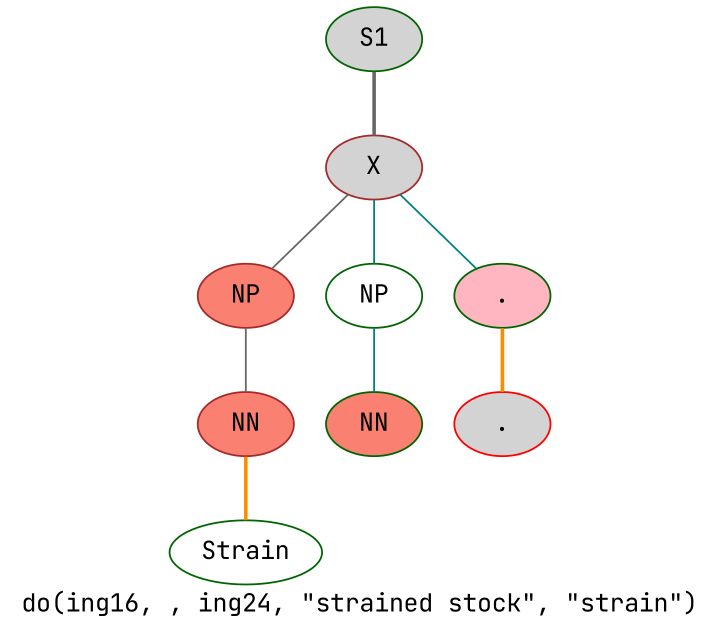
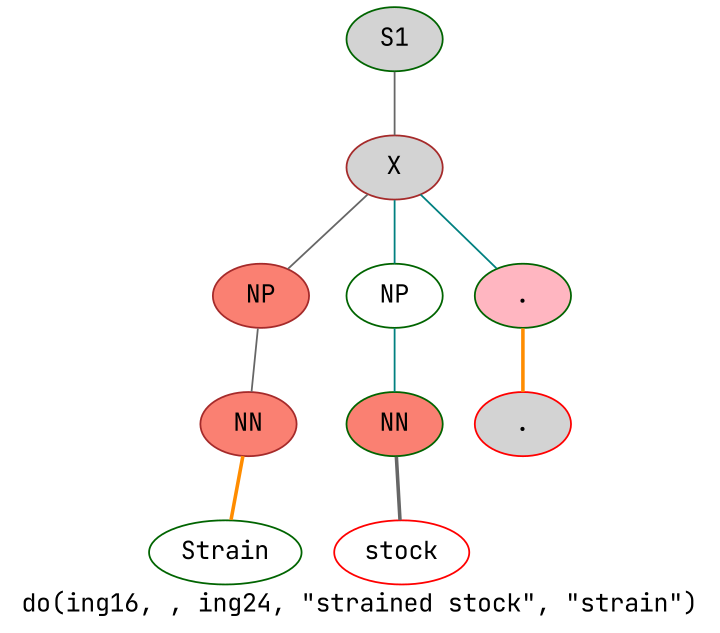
edge "S1" -- "X": style bold -> solid
node "stock": added
